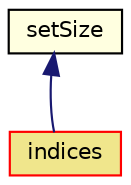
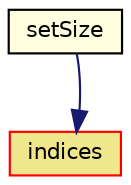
edge "indices" -> "setSize": reversed
